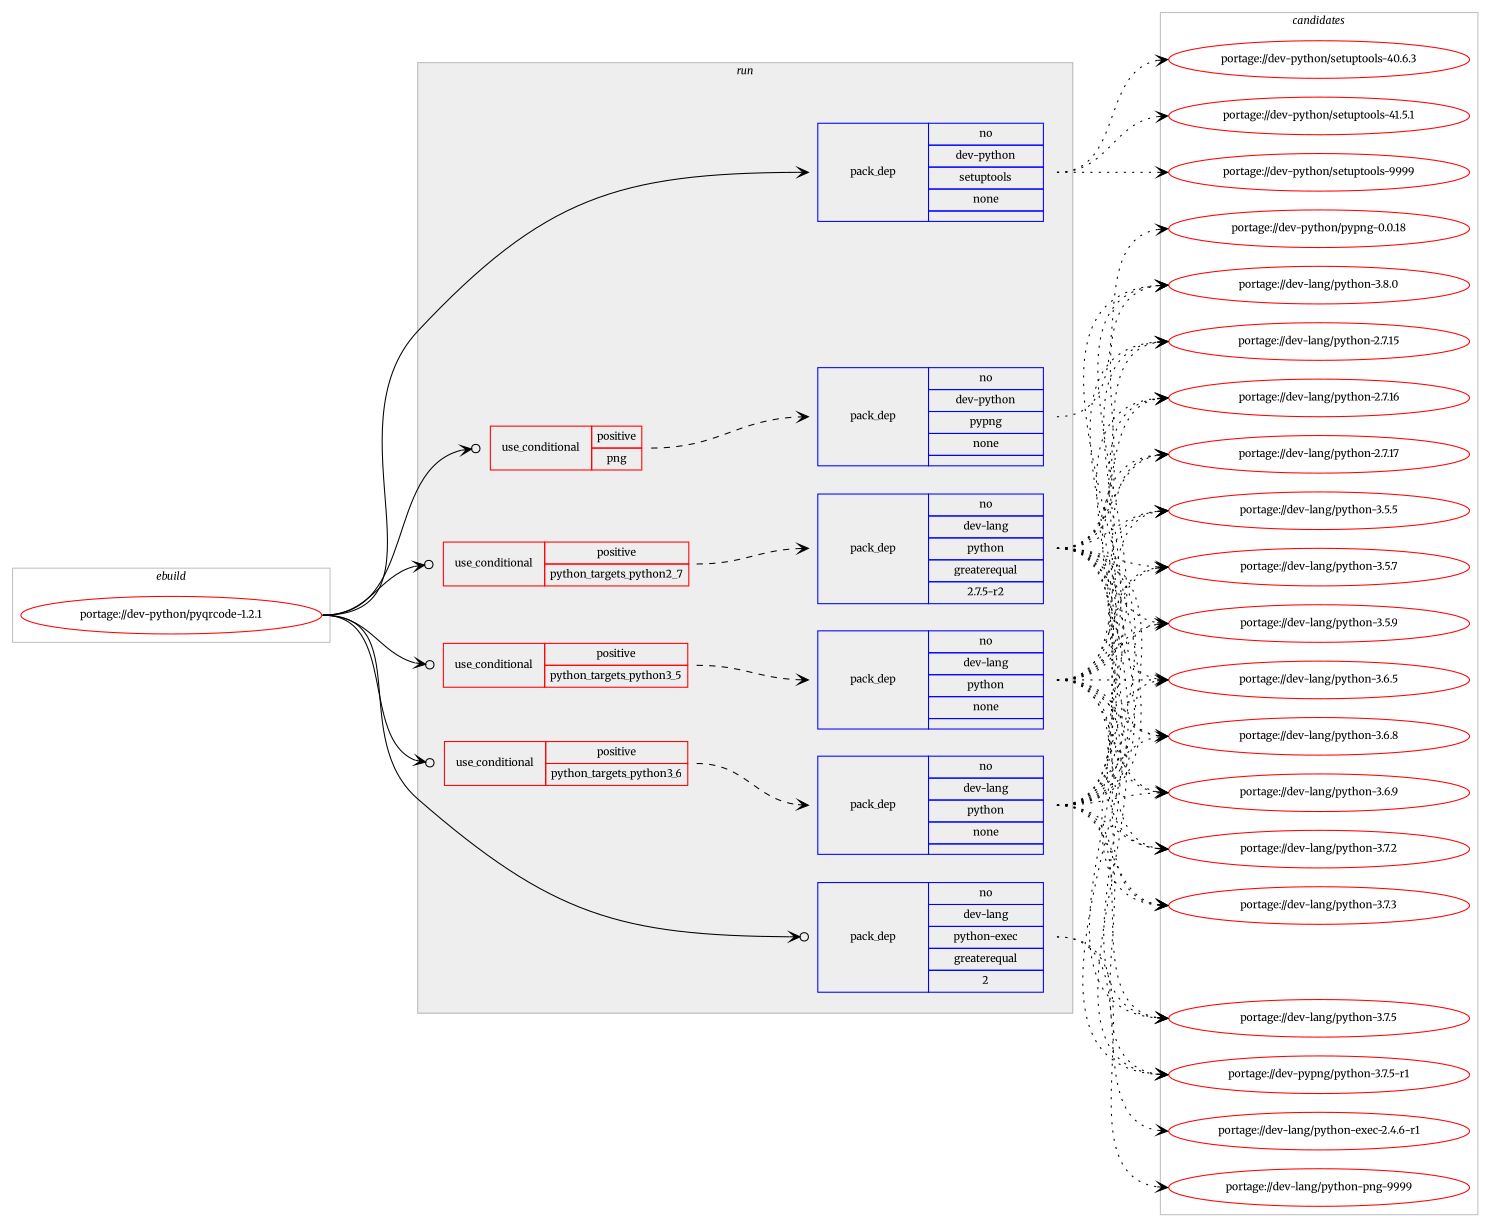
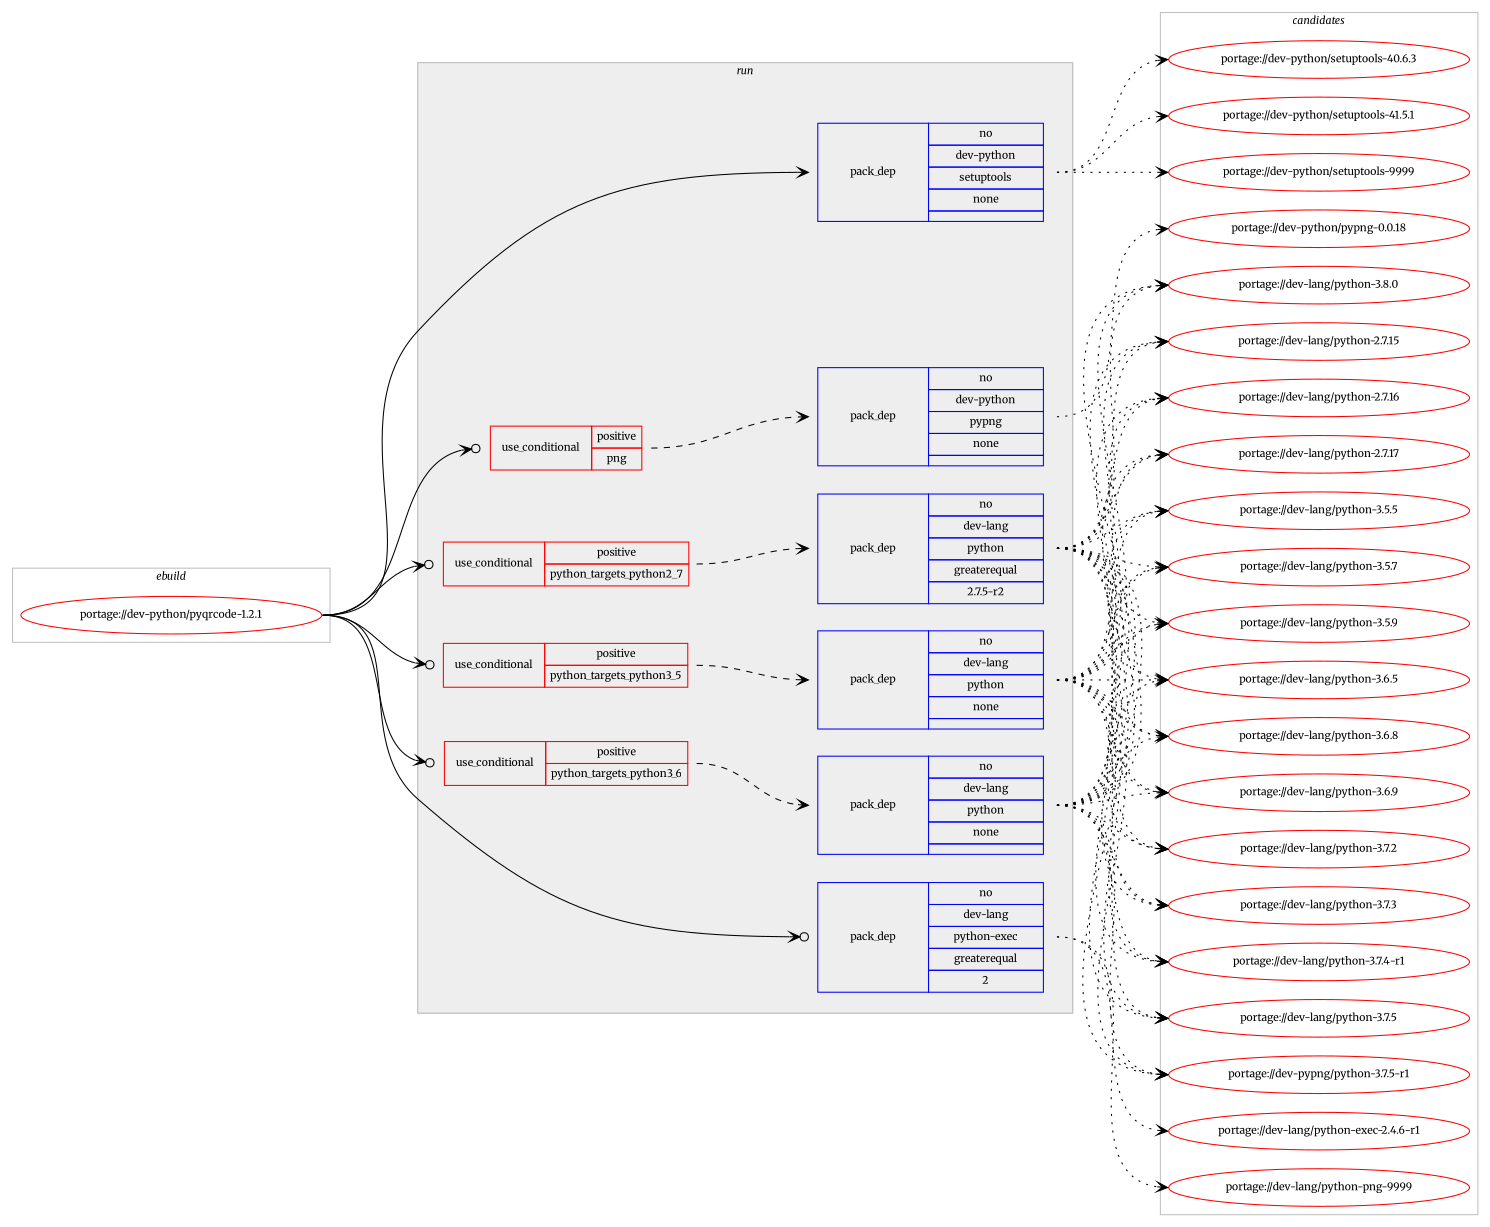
node "portage://dev-lang/python-3.7.4-r1": added
